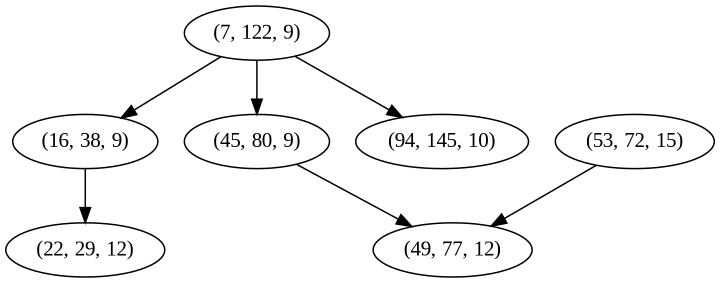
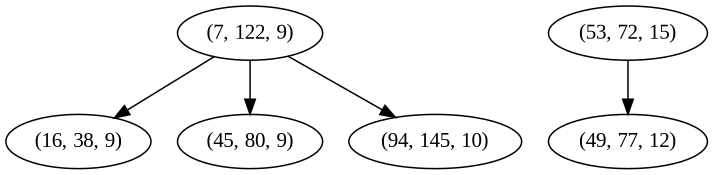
edge "(45, 80, 9)" -> "(49, 77, 12)": removed
node "(22, 29, 12)": removed
